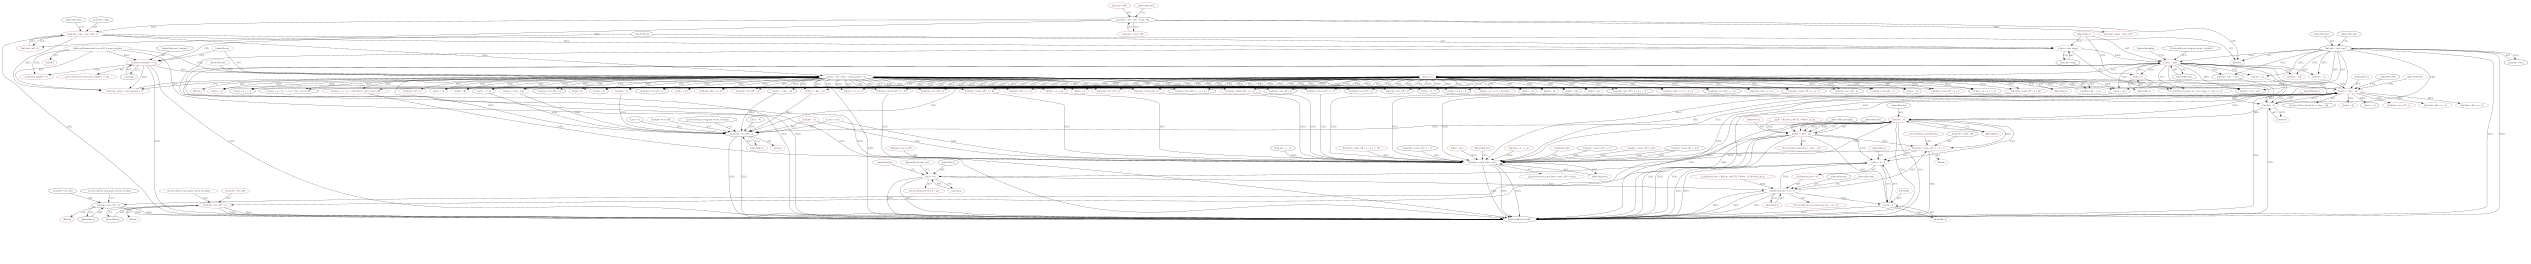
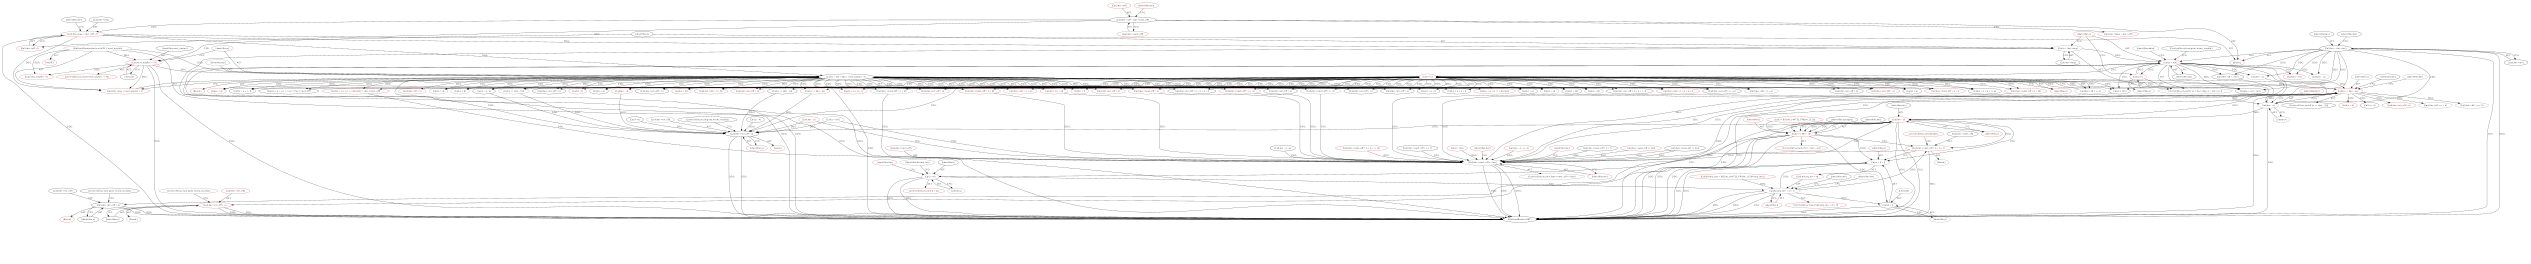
node "(Call,iter->next_off = o + 4 + l)": removed
edge "(Call,o + 5 + l)" -> "(Call,5 + l)": removed, label "CFG:"
